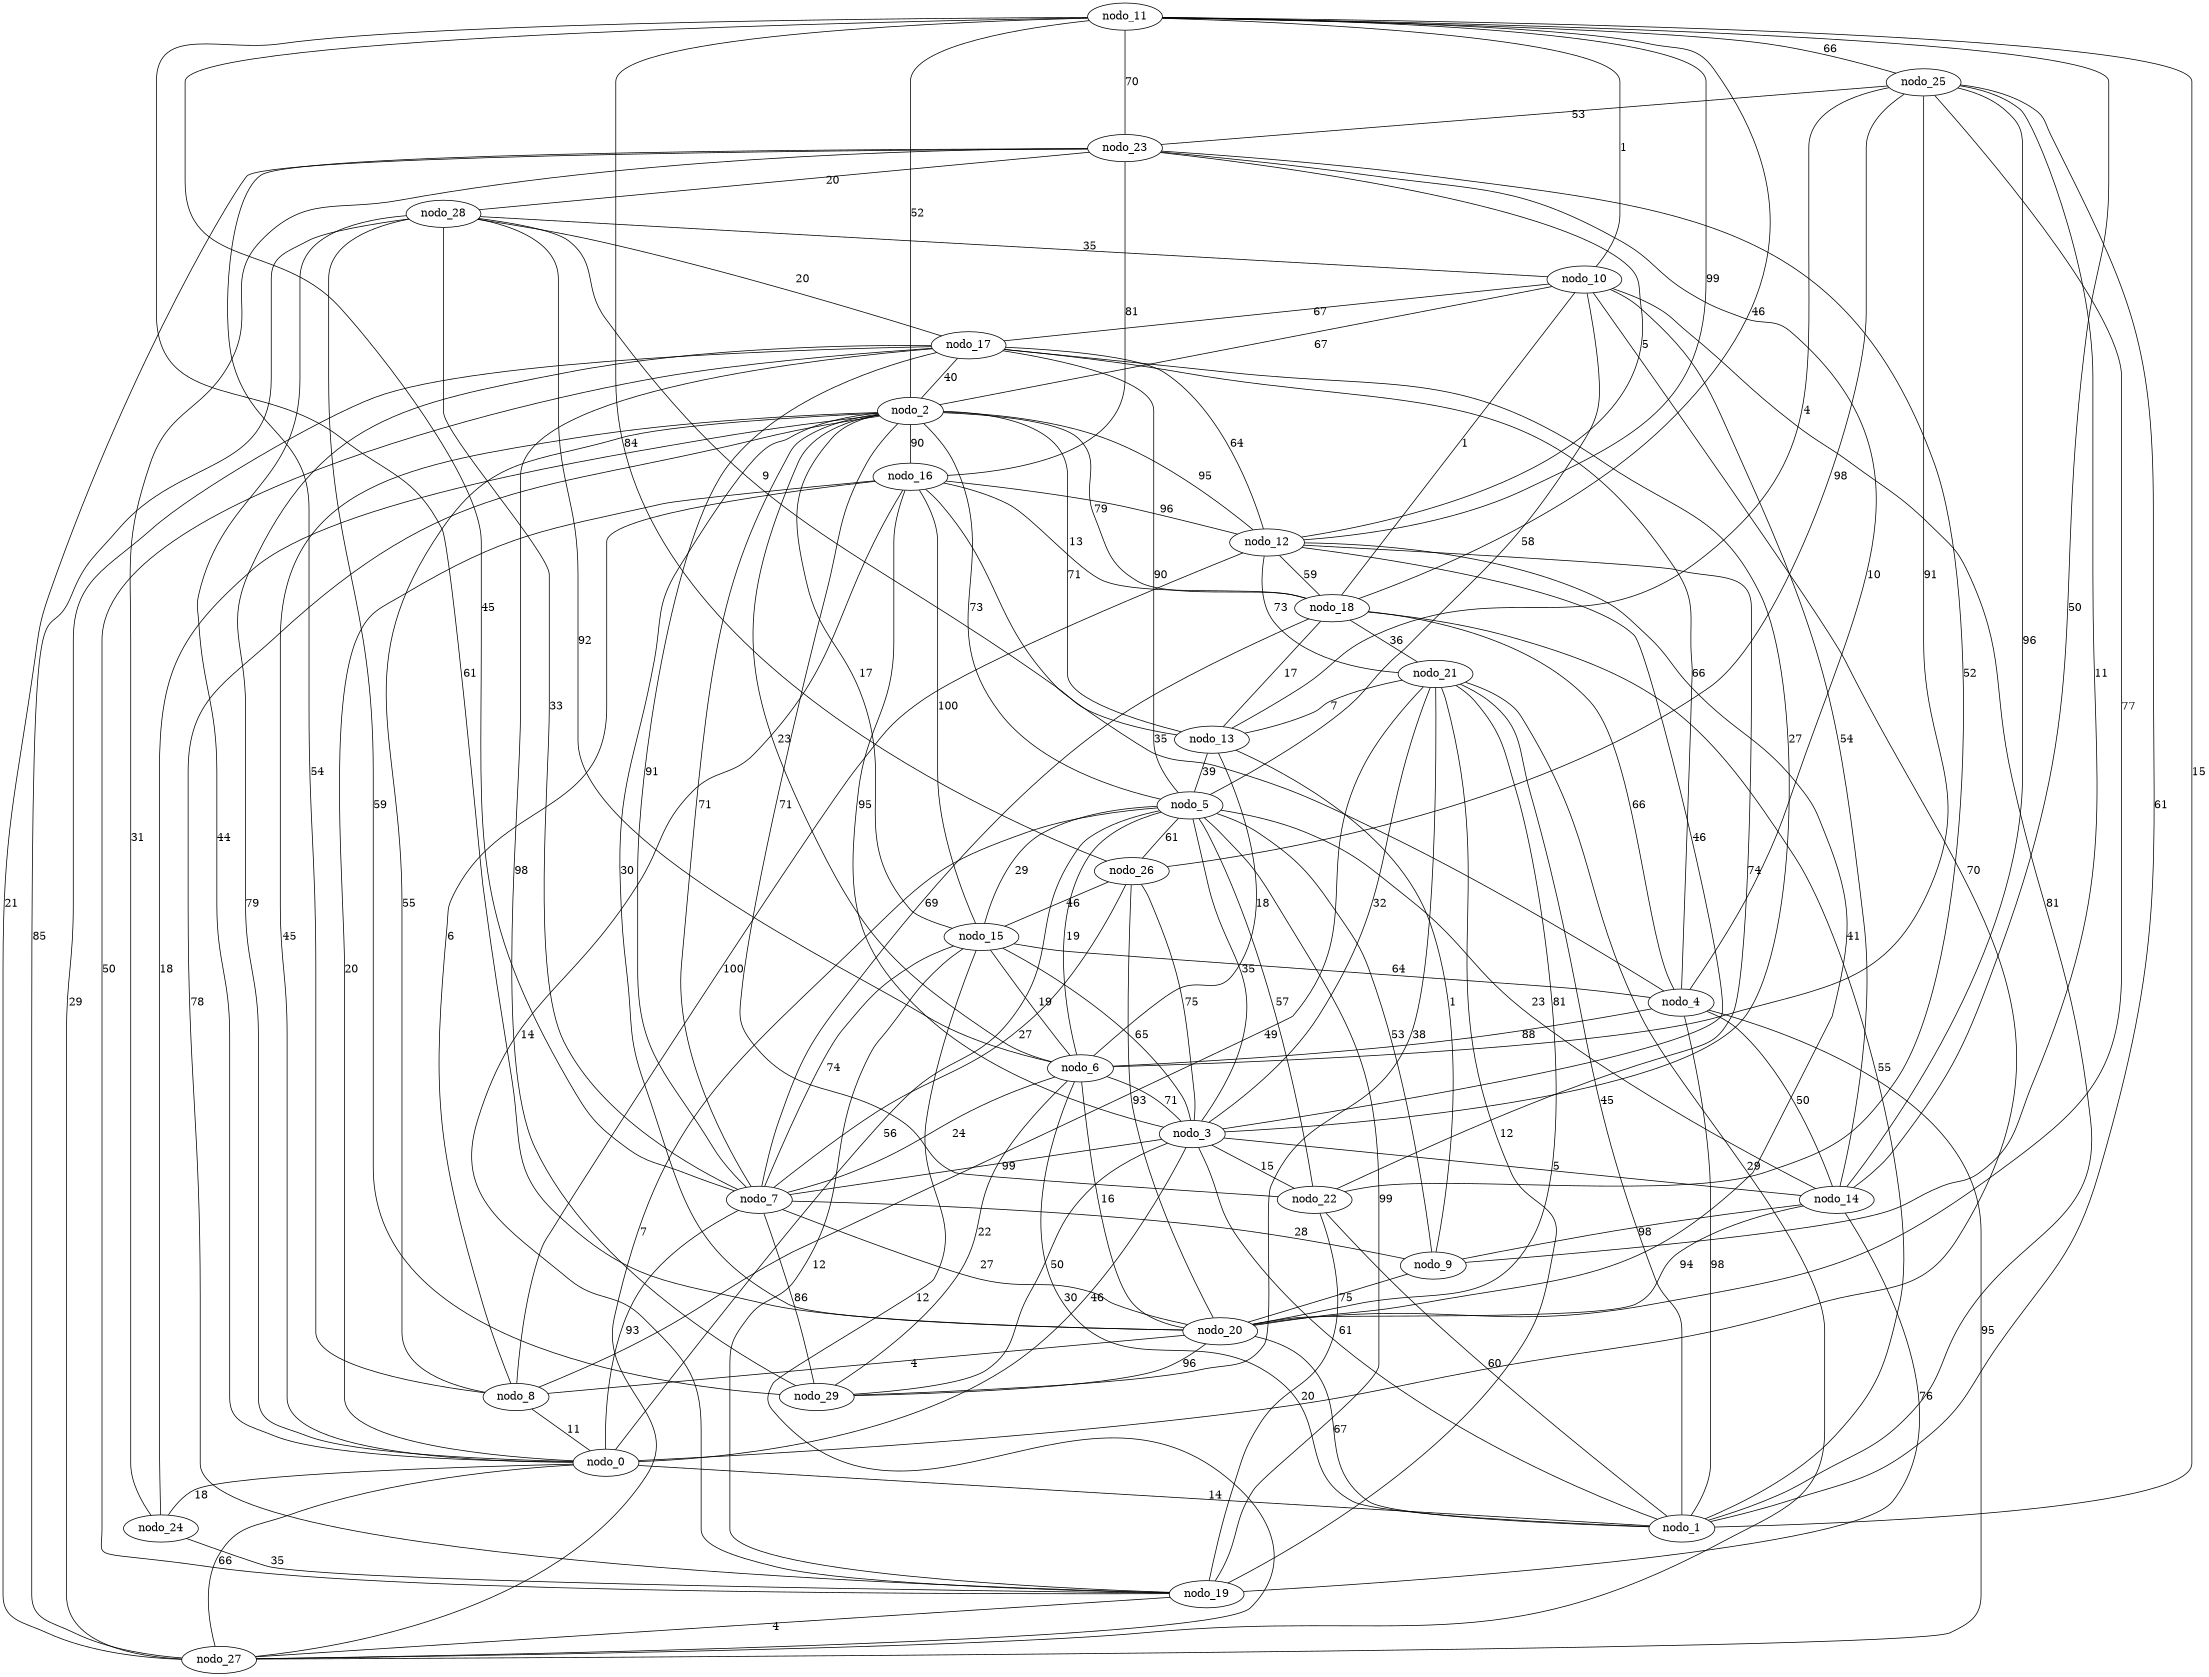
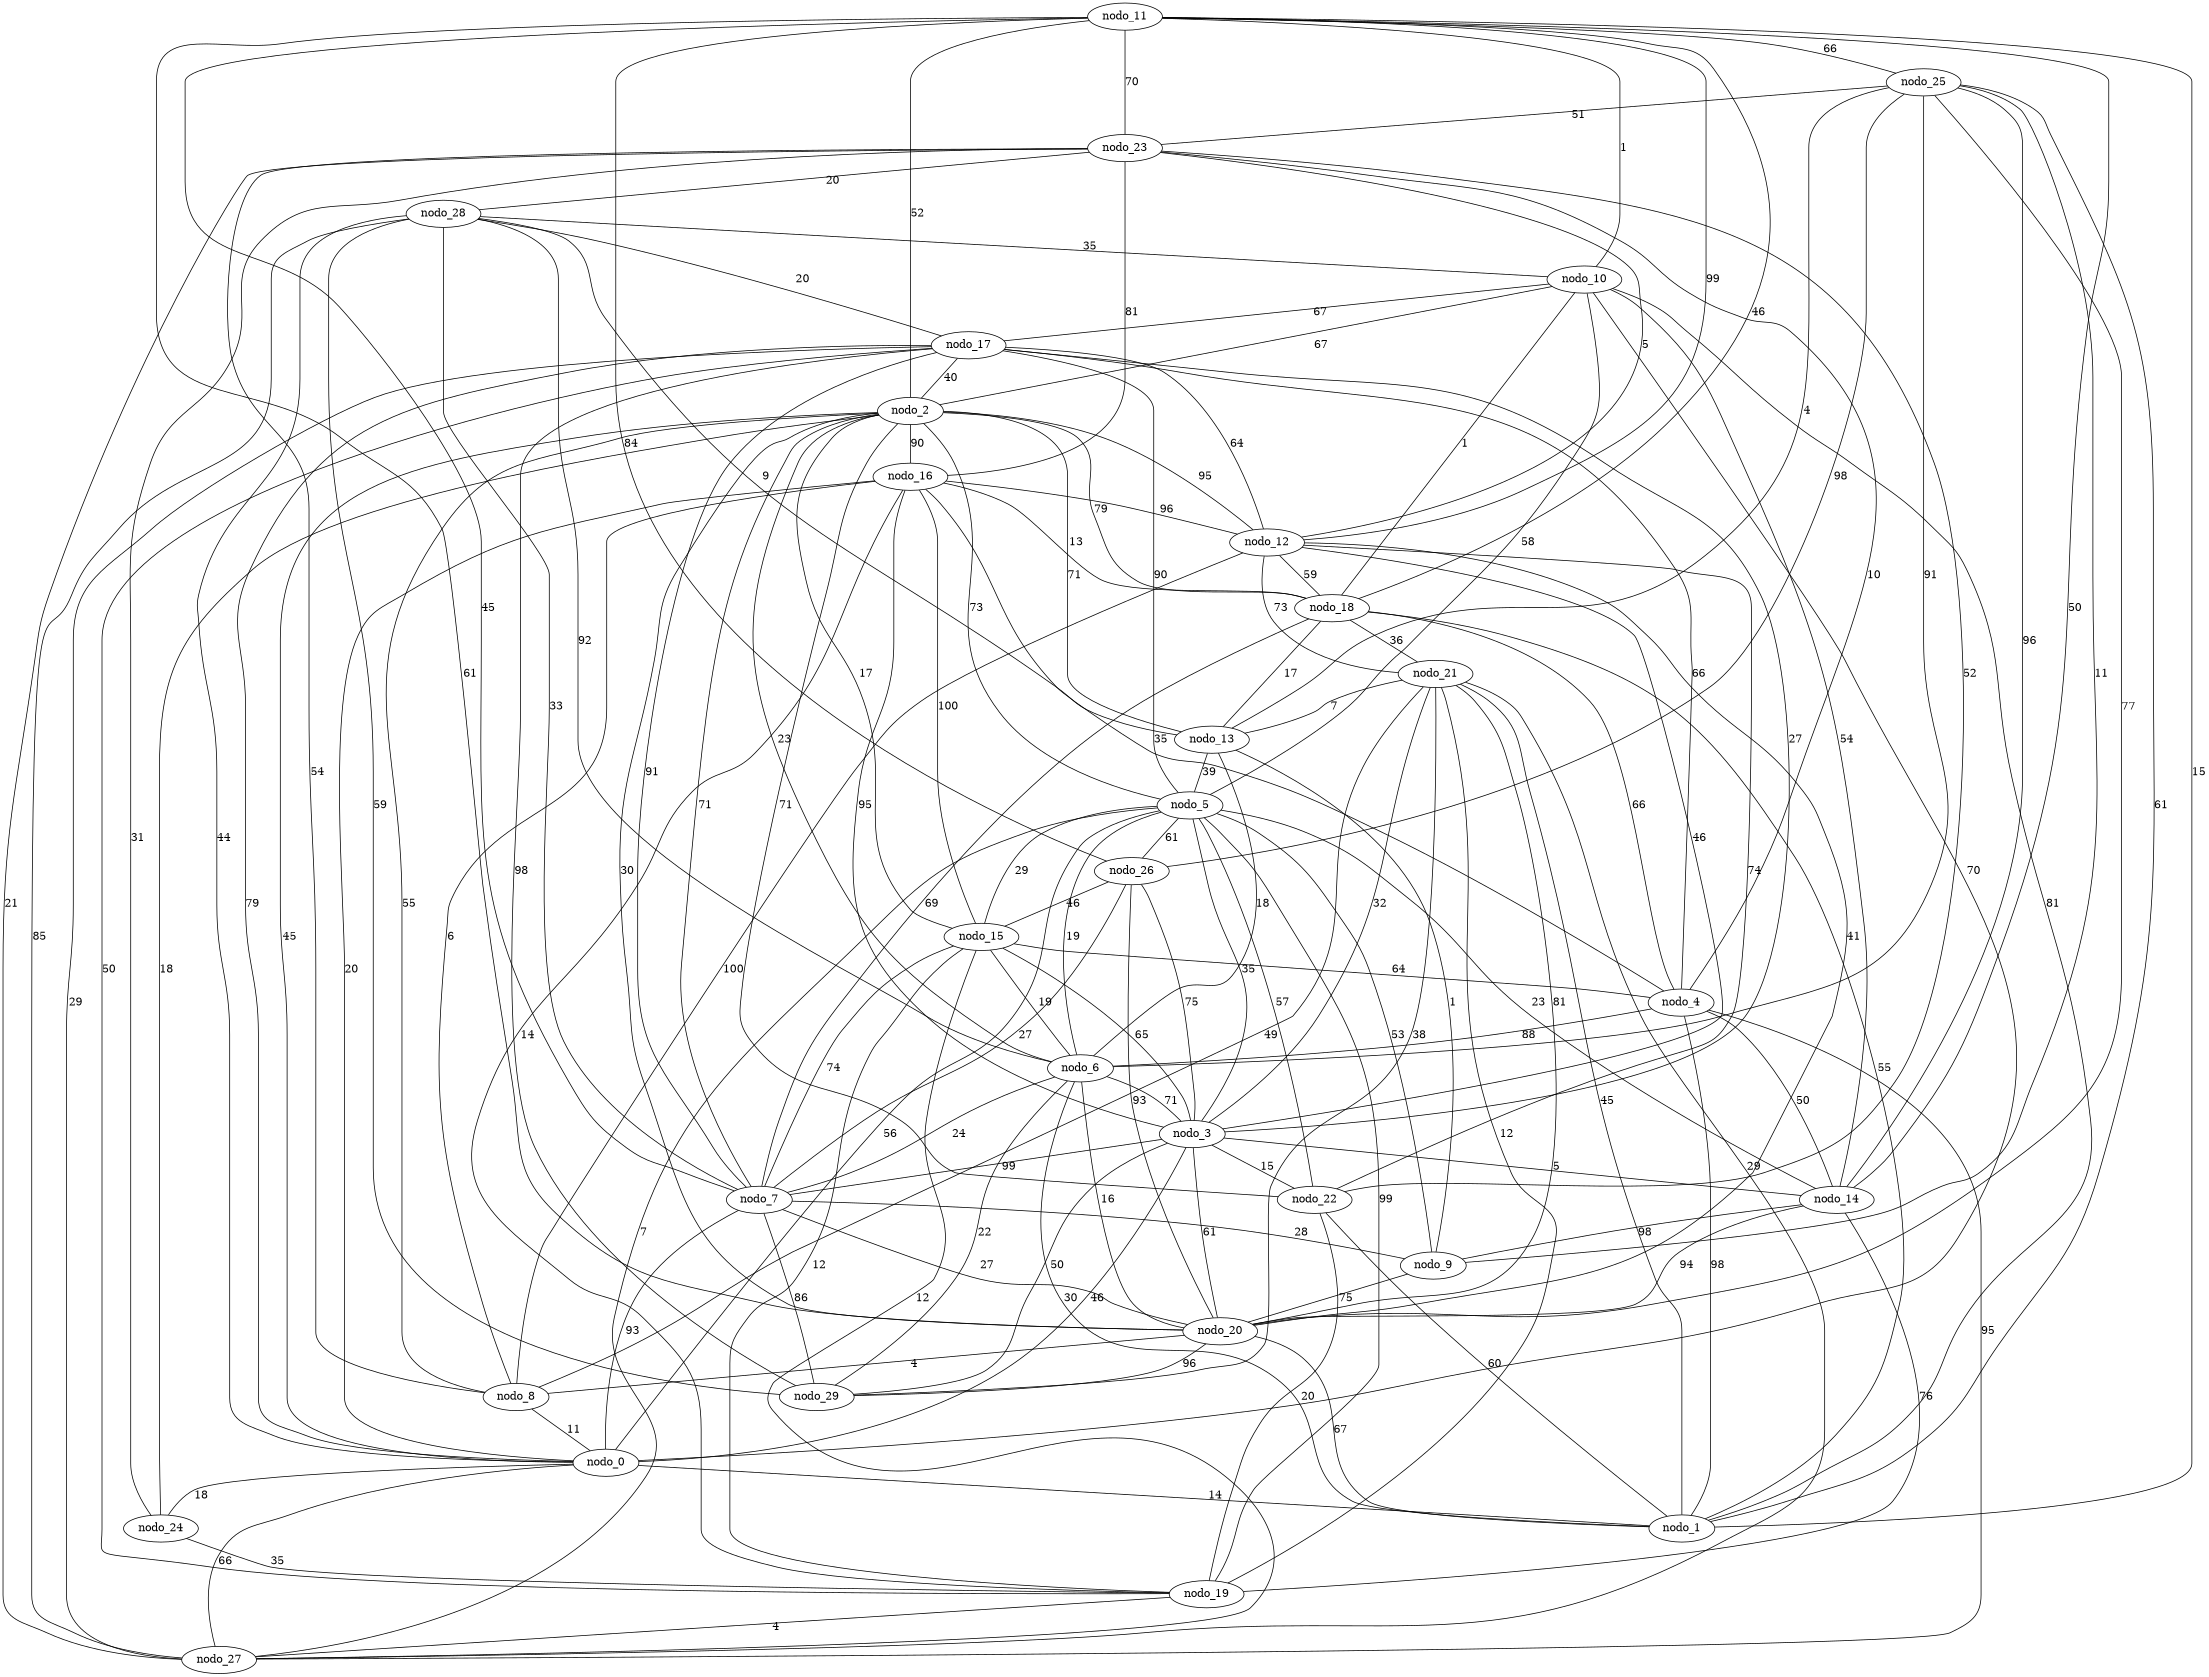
edge "nodo_25" -- "nodo_23": label "53" -> "51"
edge "nodo_2" -- "nodo_19": removed, label "78"
edge "nodo_3" -- "nodo_1": now "nodo_3" -- "nodo_20"
